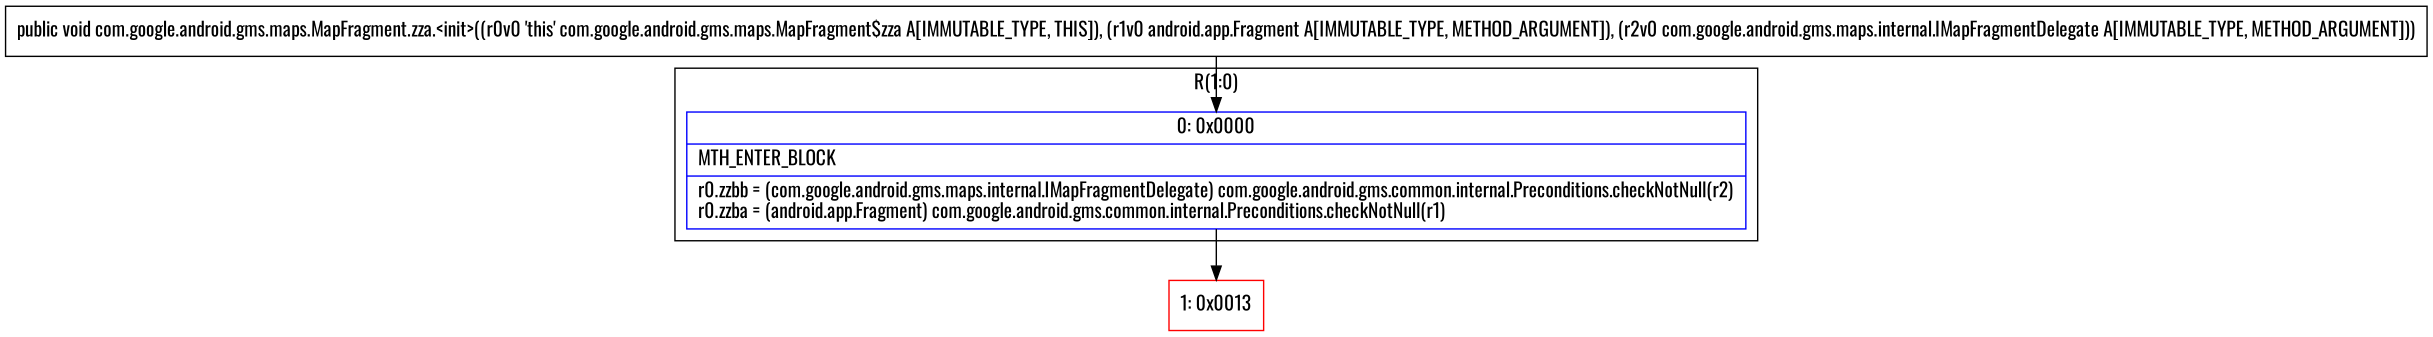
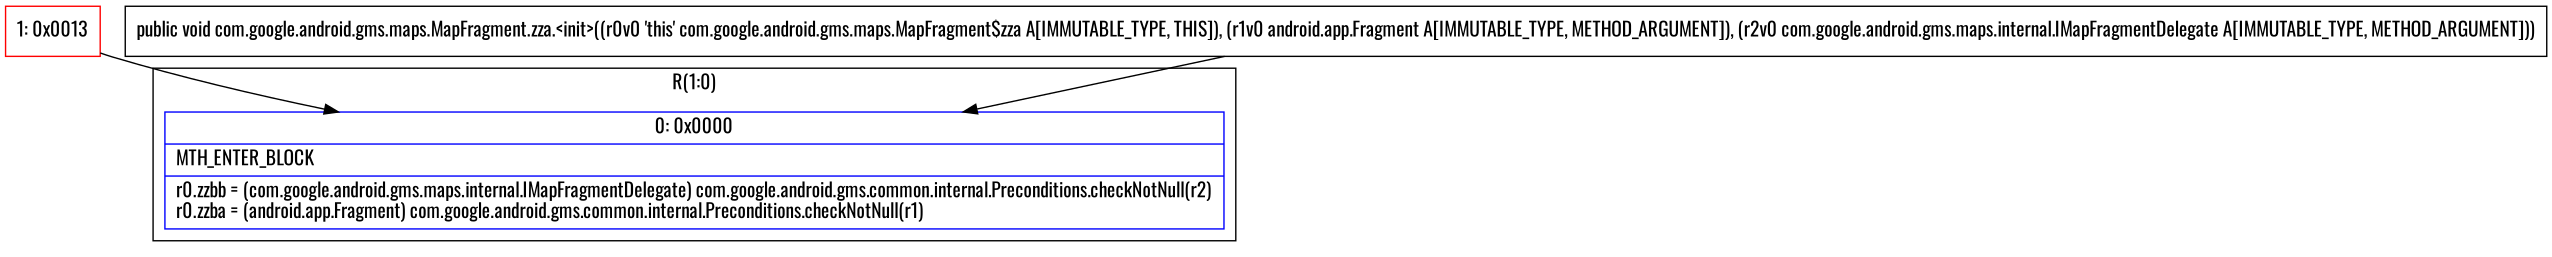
edge "0: 0x0000" -> "1: 0x0013": reversed
